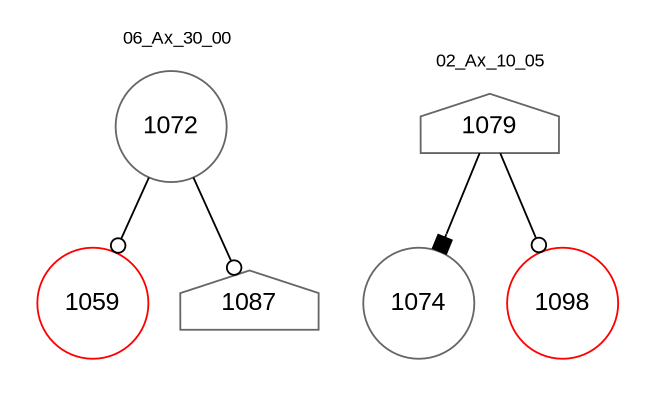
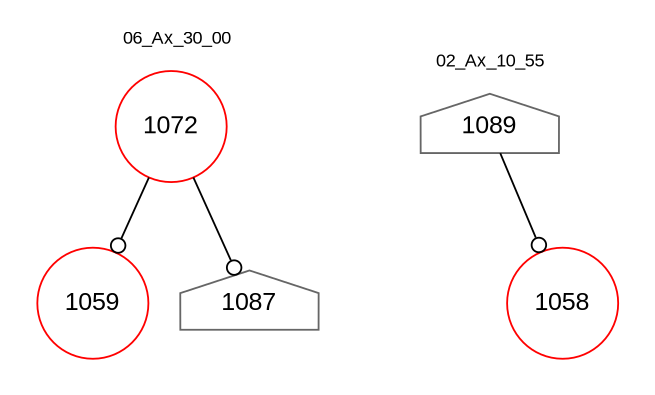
cluster "02_Ax_10_05": label "02_Ax_10_05" -> "02_Ax_10_55"
node "1072": color gray40 -> red
node "1079": label "1079" -> "1089"
node "1074": removed
node "1098": label "1098" -> "1058"
